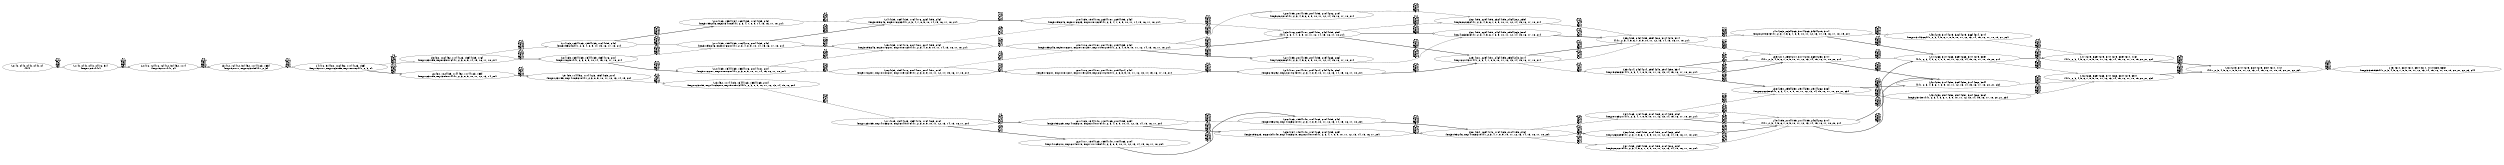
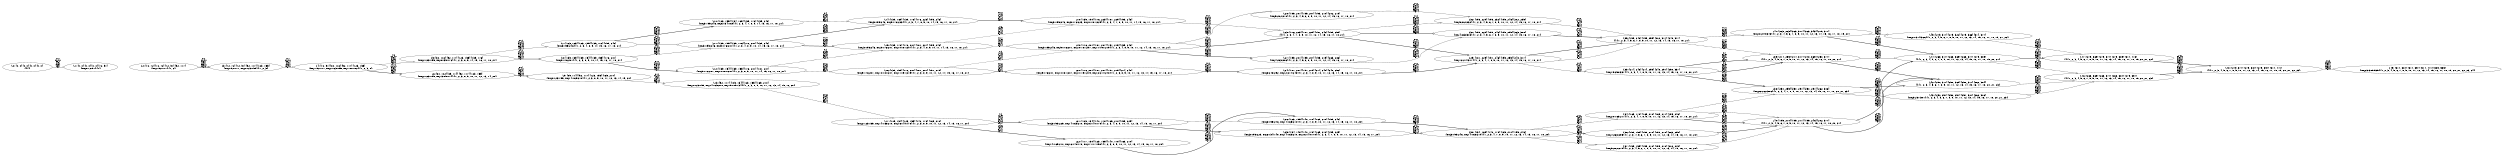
edge "S1: [0, 0] [0, 0] [0, 0] [72, 91] {T0J0:72-91}{1}" -> "S2: [72, 72] [72, 72] [72, 91] [92, 117] {T0J1:92-117}{1, 2}": removed, label "T0 J1 DL=800 ES=72 LS=91 EF=92 LF=117"
